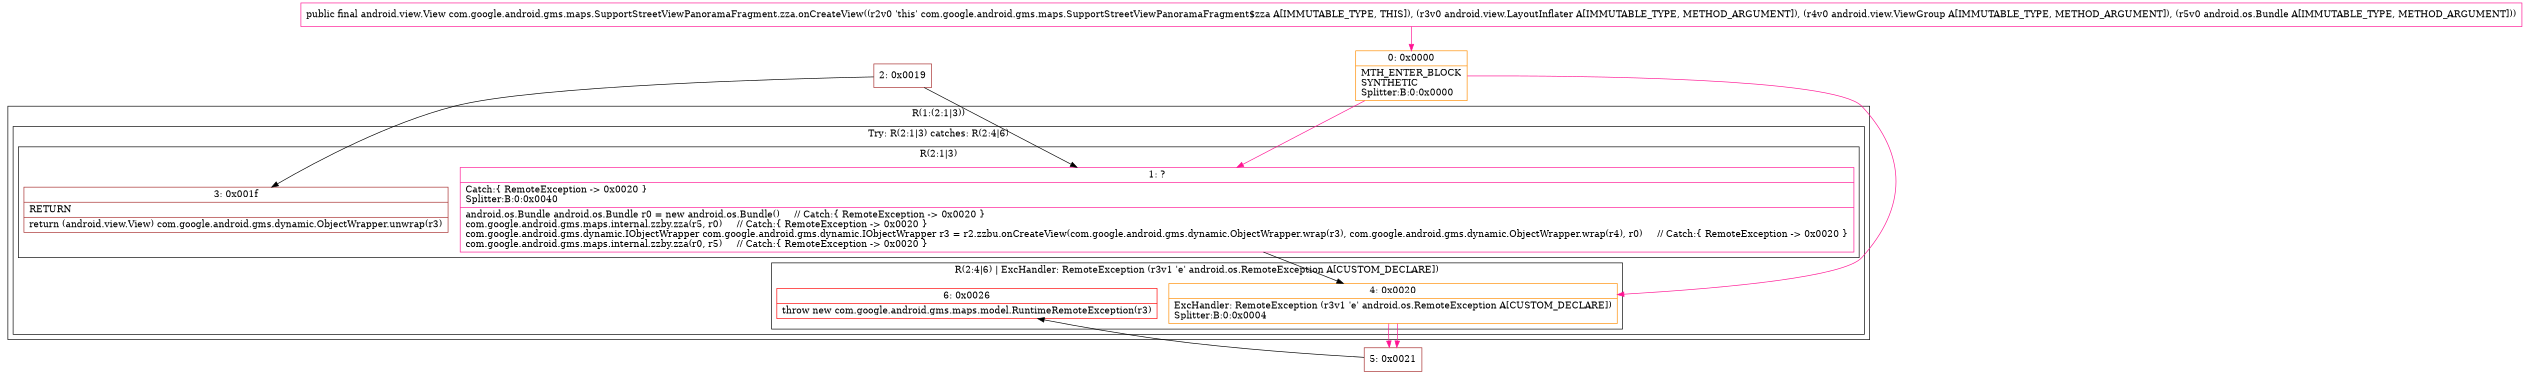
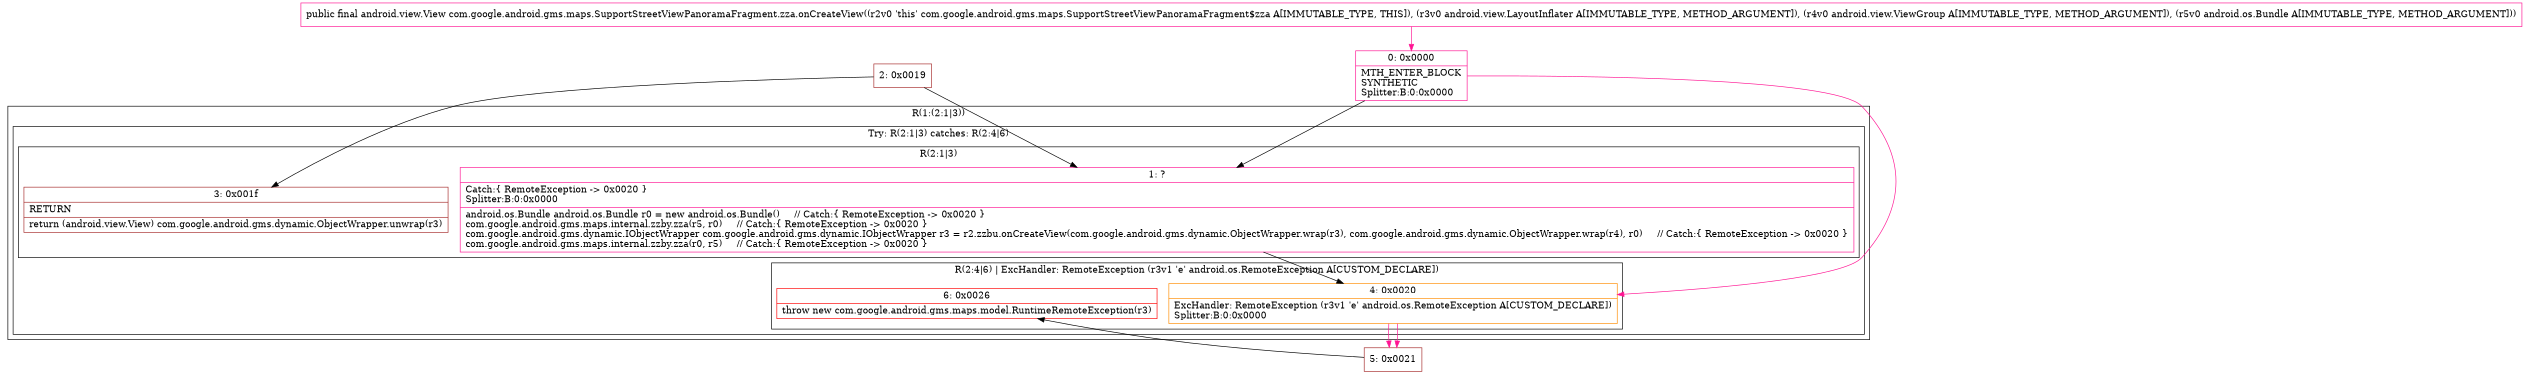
node "0: 0x0000": color darkorange -> deeppink
edge "0: 0x0000" -> "1: ?": color deeppink -> black
node "1: ?": text "Splitter:B:0:0x0040" -> "Splitter:B:0:0x0000"
node "4: 0x0020": text "Splitter:B:0:0x0004" -> "Splitter:B:0:0x0000"
